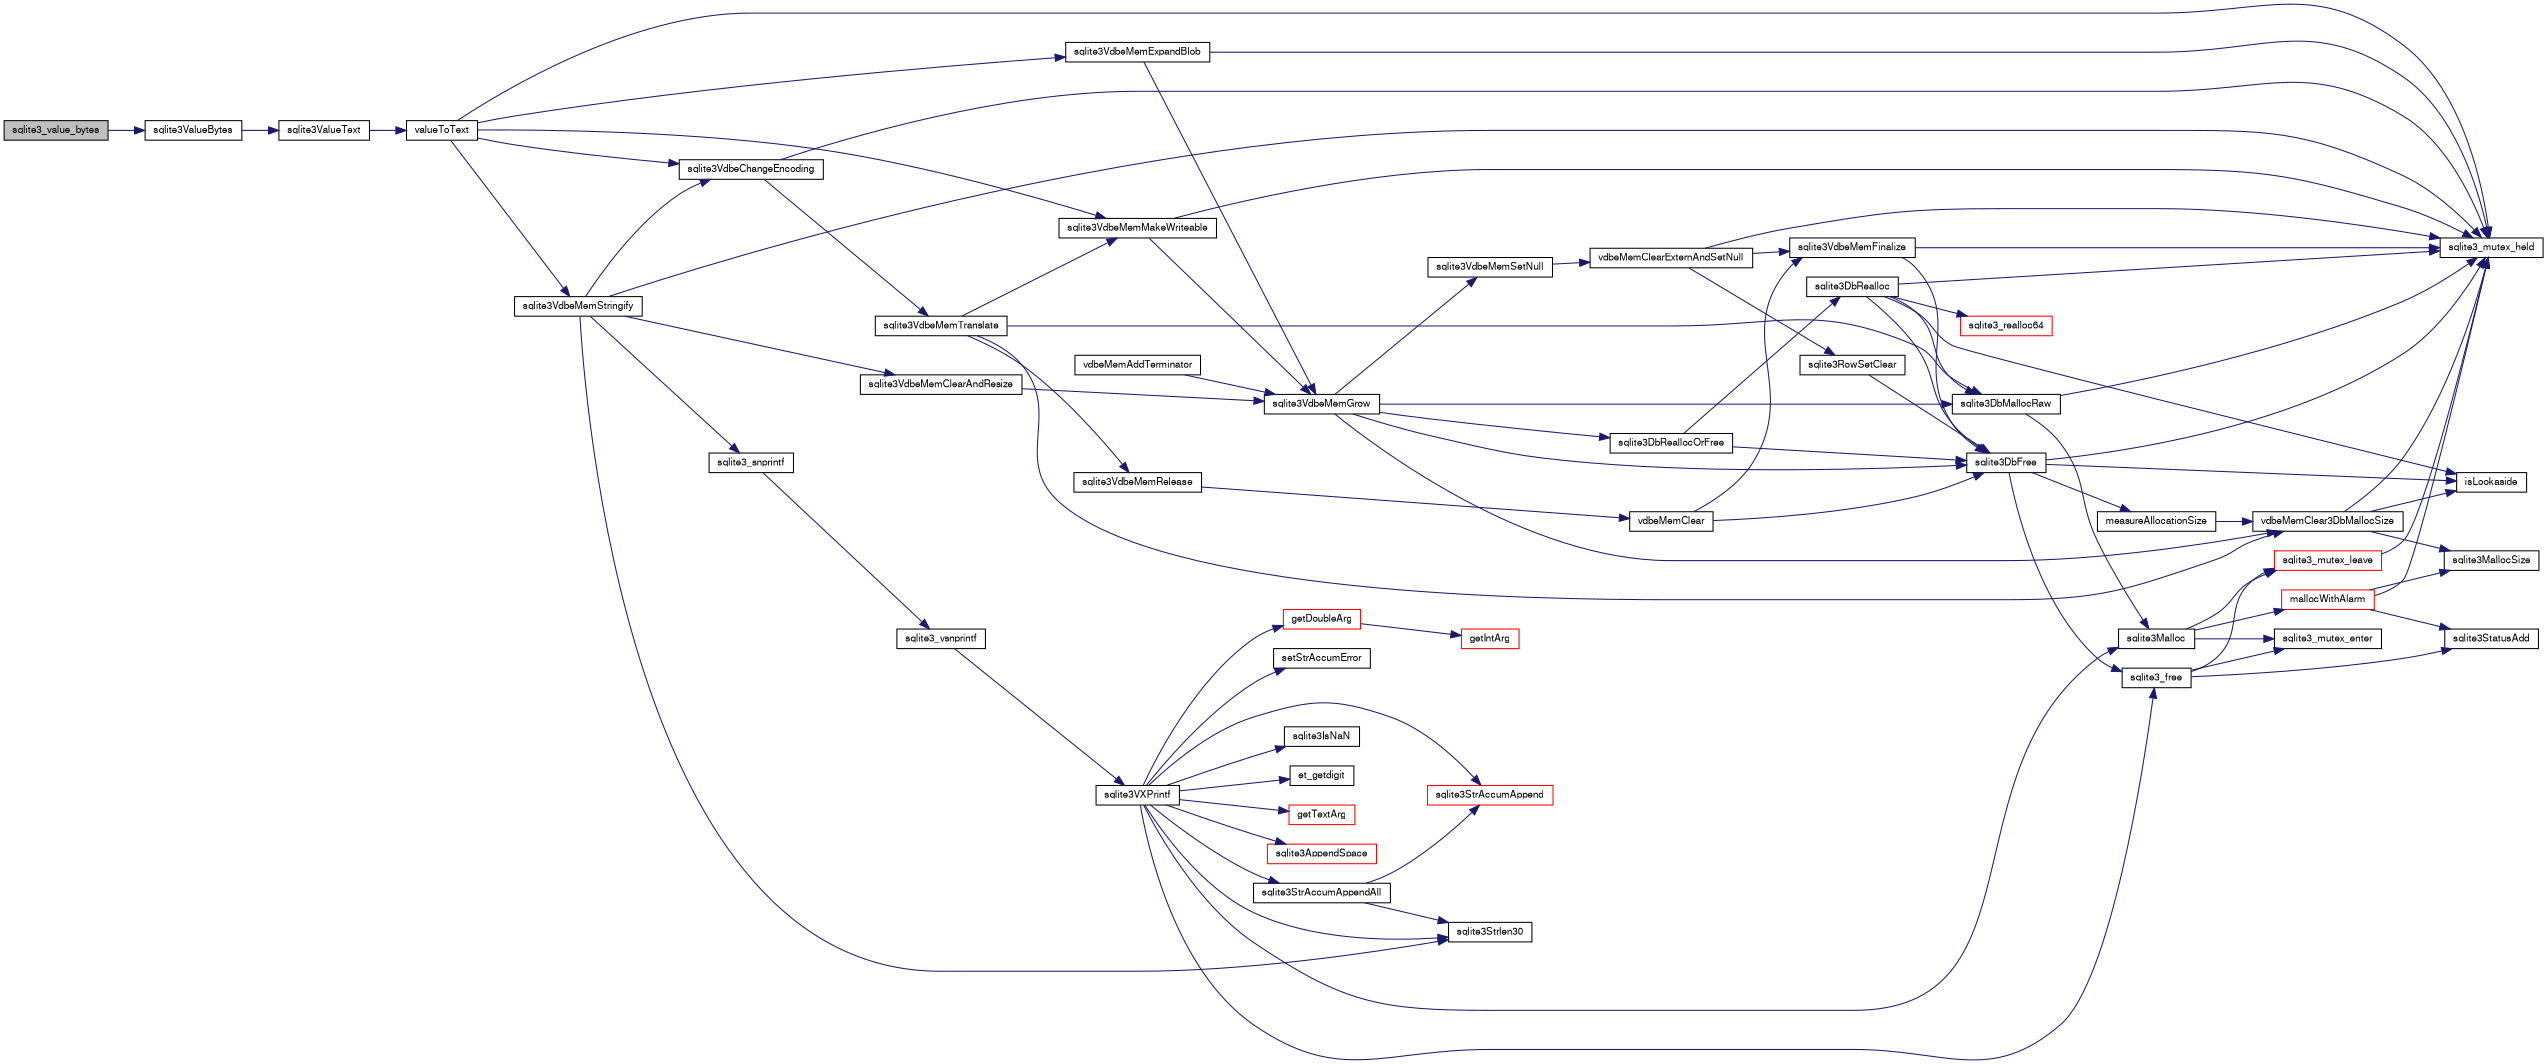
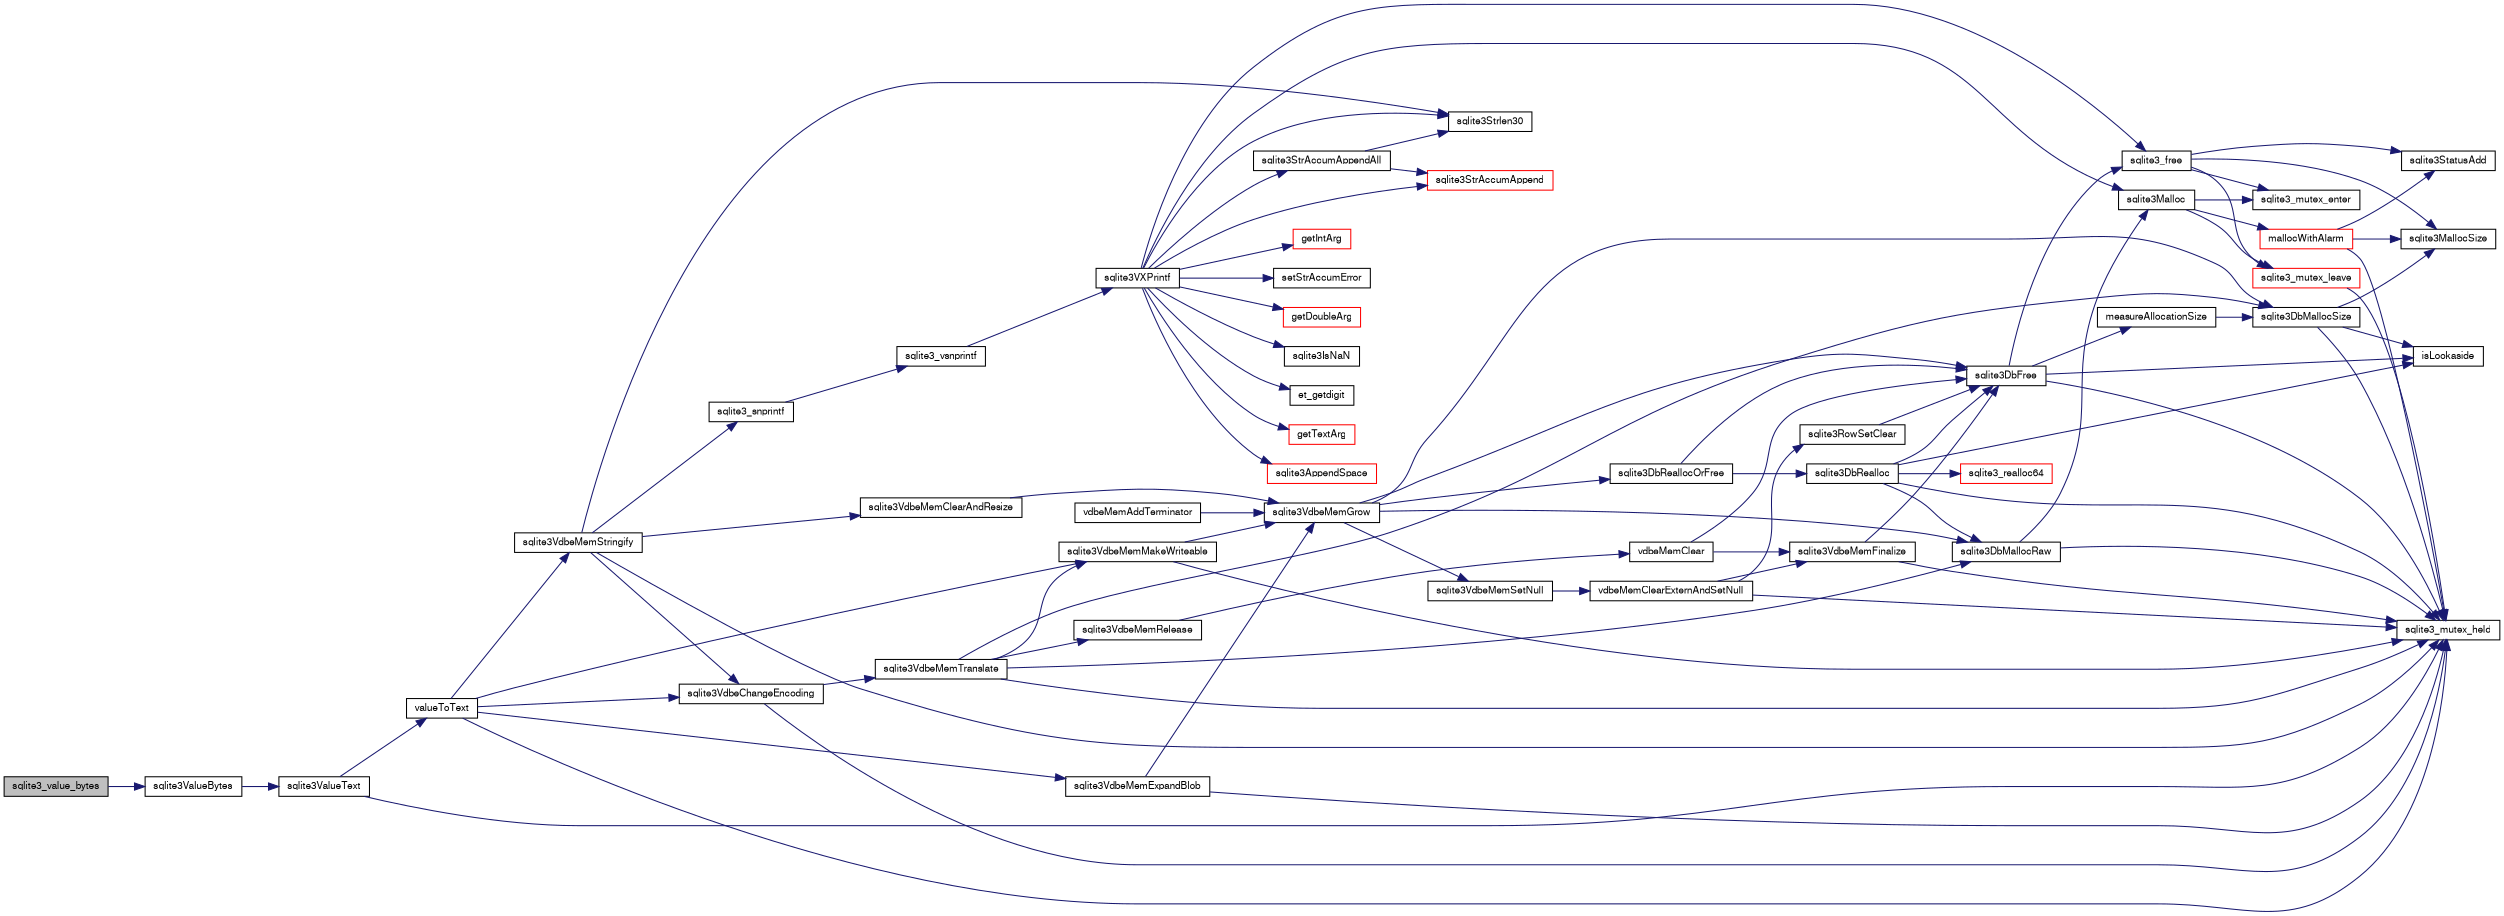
edge "sqlite3_free" -> "sqlite3MallocSize": added
node "vdbeMemClear3DbMallocSize": label "vdbeMemClear3DbMallocSize" -> "sqlite3DbMallocSize"
edge "getDoubleArg" -> "getIntArg": now "sqlite3VXPrintf" -> "getIntArg"
edge "sqlite3VdbeMemTranslate" -> "sqlite3_mutex_held": added
edge "sqlite3ValueText" -> "sqlite3_mutex_held": added
